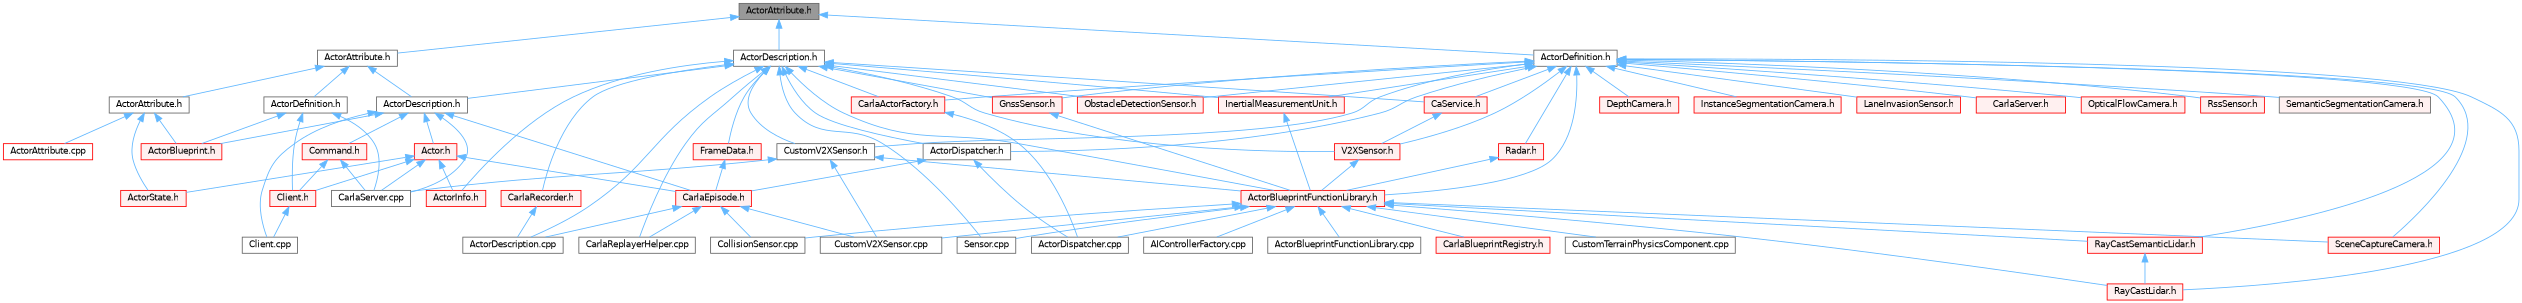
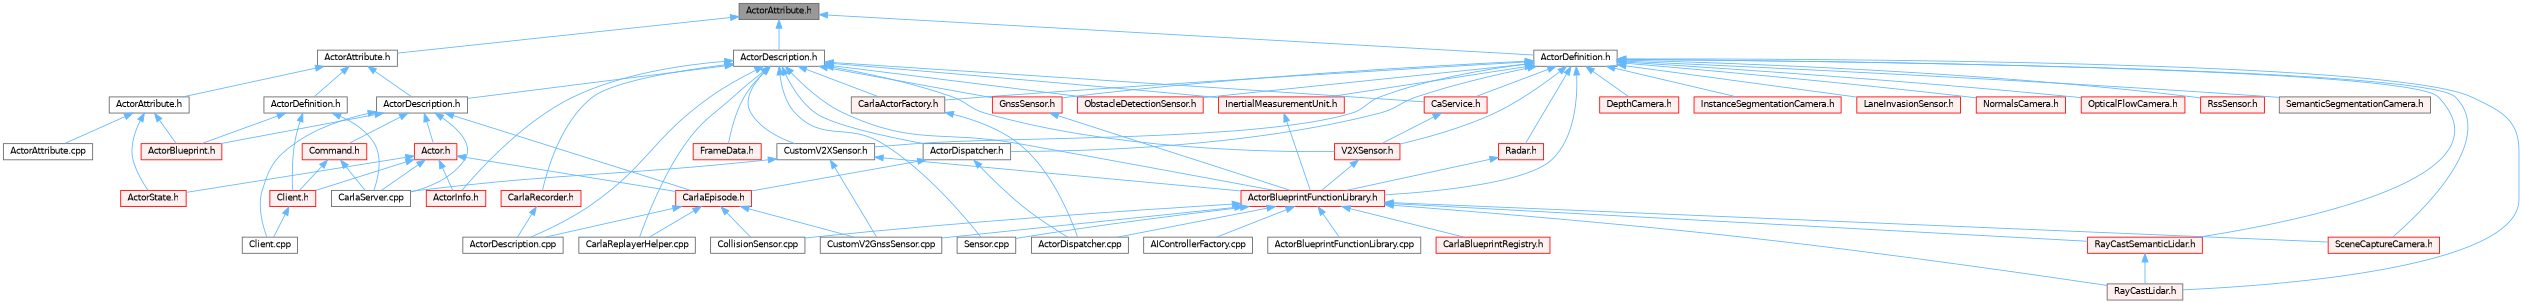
node "CarlaActorFactory.h": color red -> grey40
node "CarlaServer.h": label "CarlaServer.h" -> "NormalsCamera.h"
node "ActorAttribute.cpp": color red -> grey40
edge "CarlaEpisode.h" -> "FrameData.h": removed
node "CustomV2XSensor.cpp": label "CustomV2XSensor.cpp" -> "CustomV2GnssSensor.cpp"
node "CustomTerrainPhysicsComponent.cpp": removed
node "RayCastLidar.h": color red -> grey40
